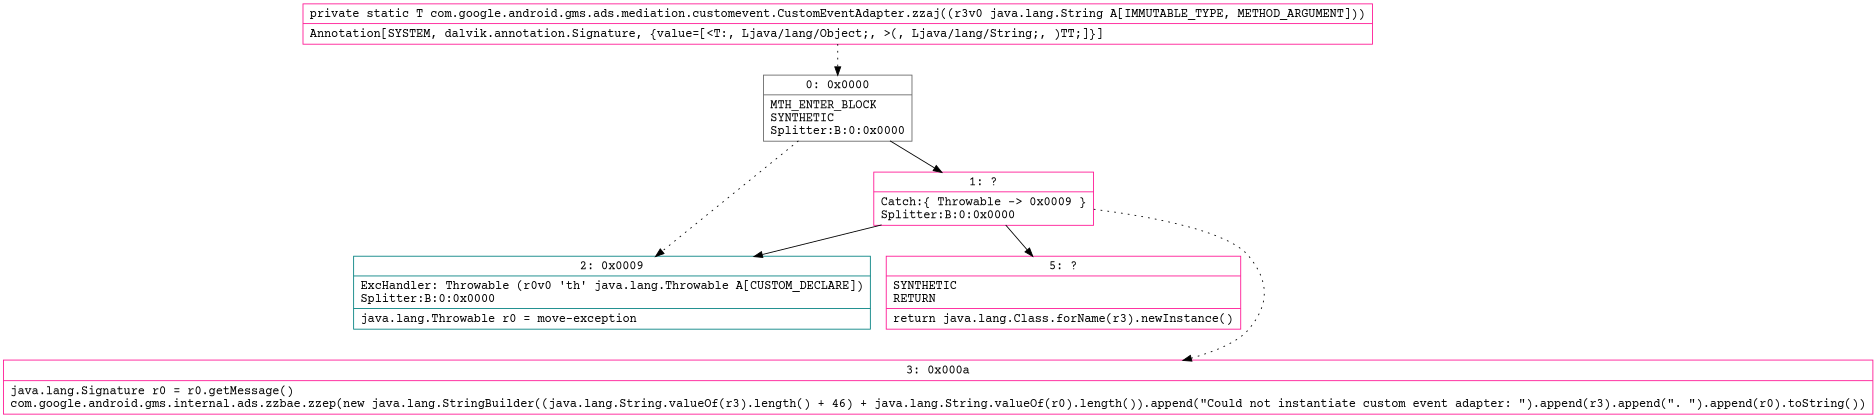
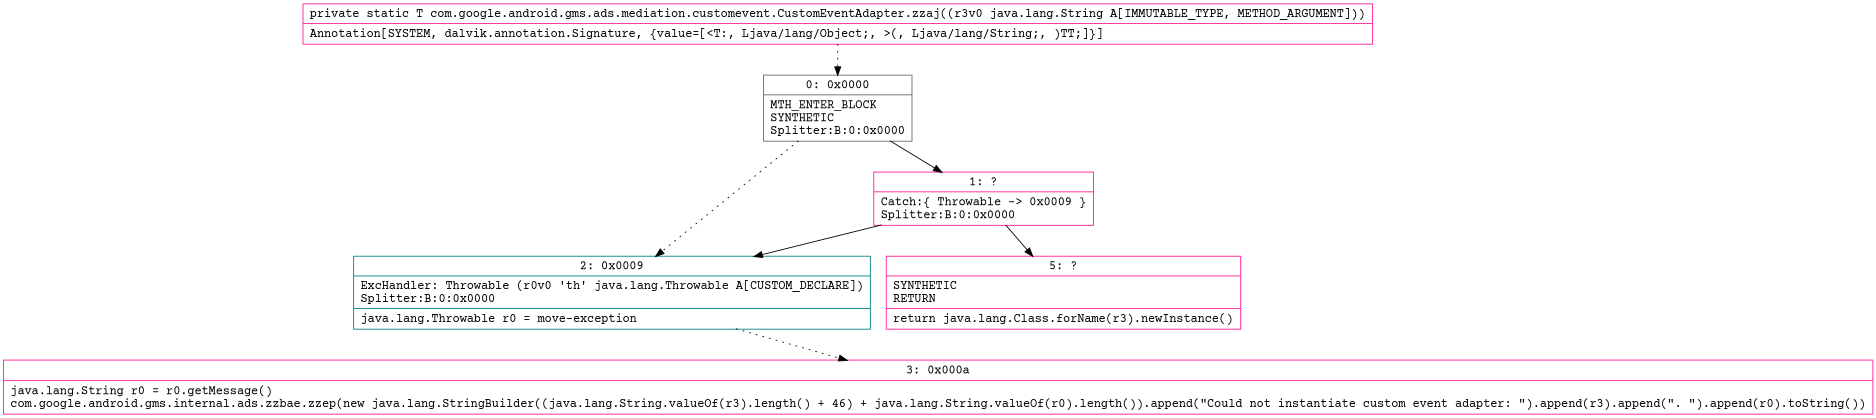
edge "1: ?" -> "3: 0x000a": now "2: 0x0009" -> "3: 0x000a"
node "3: 0x000a": text "java.lang.Signature r0 = r0.getMessage()" -> "java.lang.String r0 = r0.getMessage()"
